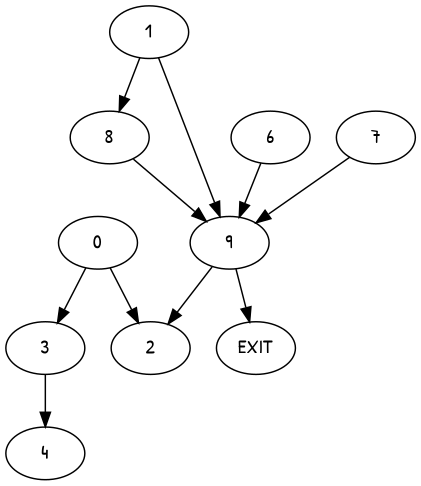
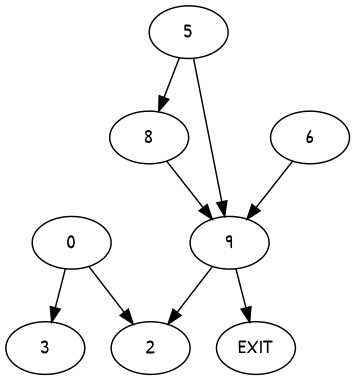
node "1": label "1" -> "5"
node "7": removed
node "4": removed
